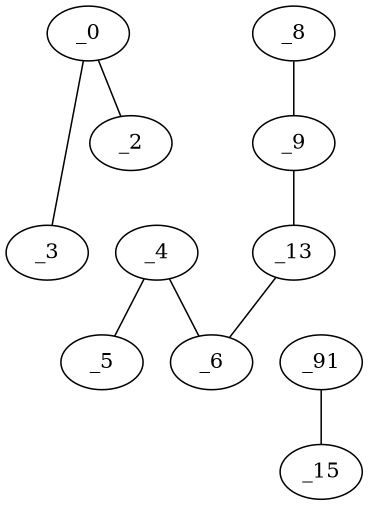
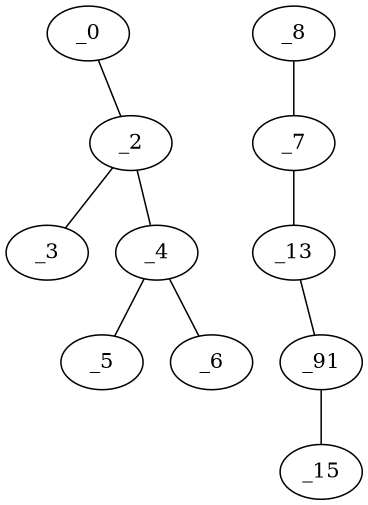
edge "_0" -- "_3": now "_2" -- "_3"
node "_9": label "_9" -> "_7"
edge "_2" -- "_4": added
edge "_13" -- "_6": now "_13" -- "_91"
